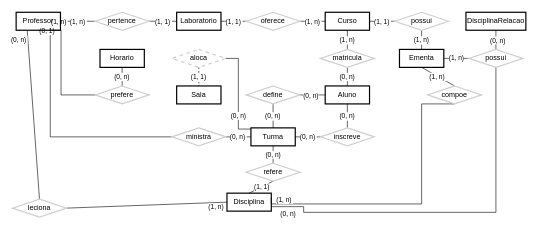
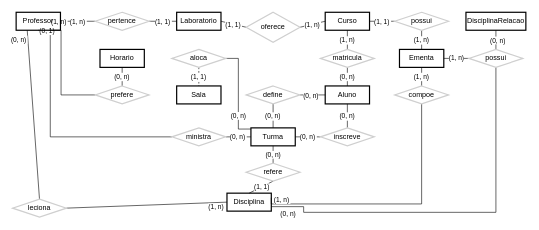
node "oferece": size 54x18 -> 54x30
node "aloca": style dashed -> solid
node "compoe": moved (455, 95) -> (422, 95)
